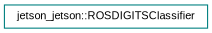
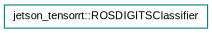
node "jetson_jetson::ROSDIGITSClassifier": label "jetson_jetson::ROSDIGITSClassifier" -> "jetson_tensorrt::ROSDIGITSClassifier"
